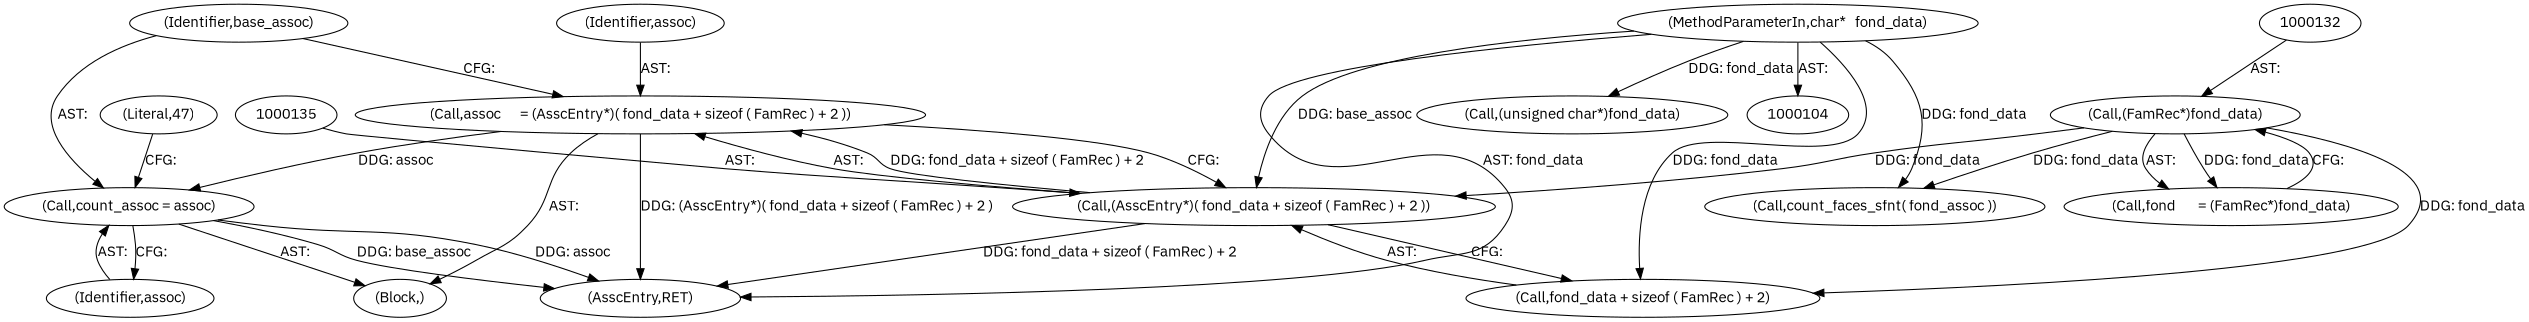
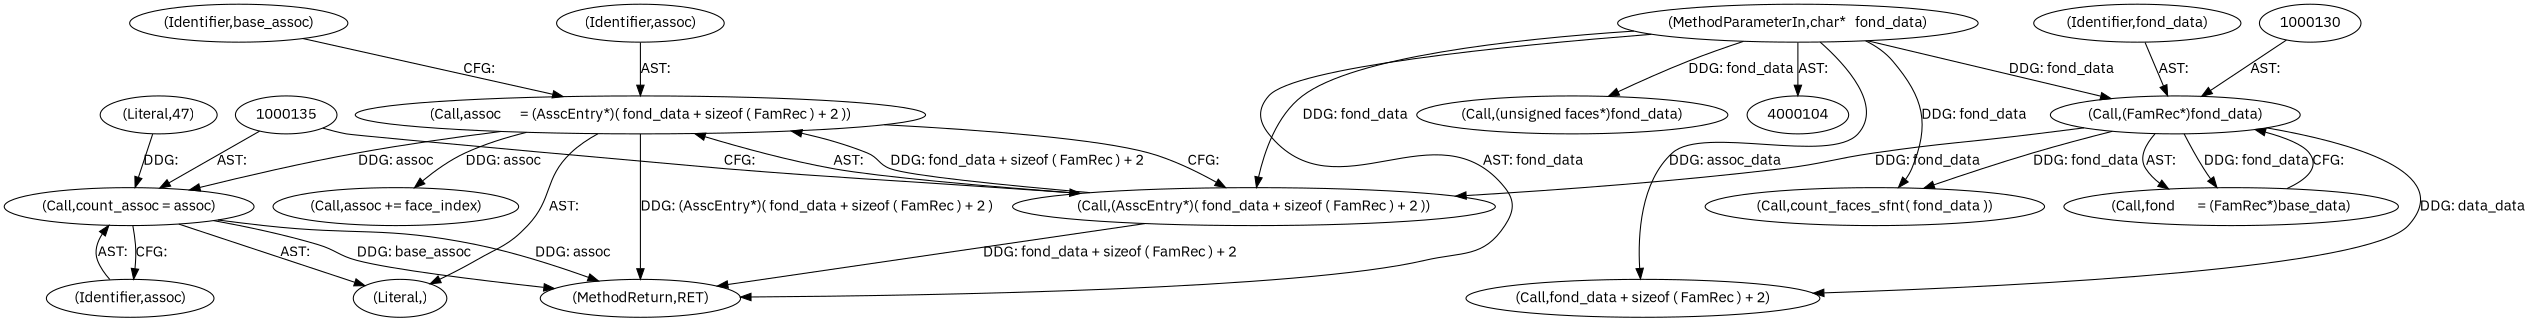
node "(Identifier,fond_data)": added
node "1000132": label "1000132" -> "1000130"
edge "(MethodParameterIn,char*   fond_data)" -> "(Call,(FamRec*)fond_data)": added, label "DDG: fond_data"
edge "(Identifier,base_assoc)" -> "(Call,count_assoc = assoc)": now "1000135" -> "(Call,count_assoc = assoc)"
edge "(MethodParameterIn,char*   fond_data)" -> "(Call,(AsscEntry*)( fond_data + sizeof ( FamRec ) + 2 ))": label "DDG: base_assoc" -> "DDG: fond_data"
node "(Call,(unsigned char*)fond_data)": label "(Call,(unsigned char*)fond_data)" -> "(Call,(unsigned faces*)fond_data)"
node "1000104": label "1000104" -> "4000104"
edge "(Literal,47)" -> "(Call,count_assoc = assoc)": label "CFG: " -> "DDG: "
edge "1000135" -> "(Call,(AsscEntry*)( fond_data + sizeof ( FamRec ) + 2 ))": label "AST: " -> "CFG: "
edge "(MethodParameterIn,char*   fond_data)" -> "(Call,fond_data + sizeof ( FamRec ) + 2)": label "DDG: fond_data" -> "DDG: assoc_data"
node "(Call,assoc += face_index)": added
node "(Call,count_faces_sfnt( fond_assoc ))": label "(Call,count_faces_sfnt( fond_assoc ))" -> "(Call,count_faces_sfnt( fond_data ))"
node "(Call,fond       = (FamRec*)fond_data)": label "(Call,fond       = (FamRec*)fond_data)" -> "(Call,fond       = (FamRec*)base_data)"
edge "(Call,(FamRec*)fond_data)" -> "(Call,fond_data + sizeof ( FamRec ) + 2)": label "DDG: fond_data" -> "DDG: data_data"
edge "(Call,(AsscEntry*)( fond_data + sizeof ( FamRec ) + 2 ))" -> "(Call,fond_data + sizeof ( FamRec ) + 2)": removed, label "CFG:"
edge "(Call,fond_data + sizeof ( FamRec ) + 2)" -> "(Call,(AsscEntry*)( fond_data + sizeof ( FamRec ) + 2 ))": removed, label "AST:"
node "(Block,)": label "(Block,)" -> "(Literal,)"
node "(AsscEntry,RET)": label "(AsscEntry,RET)" -> "(MethodReturn,RET)"
